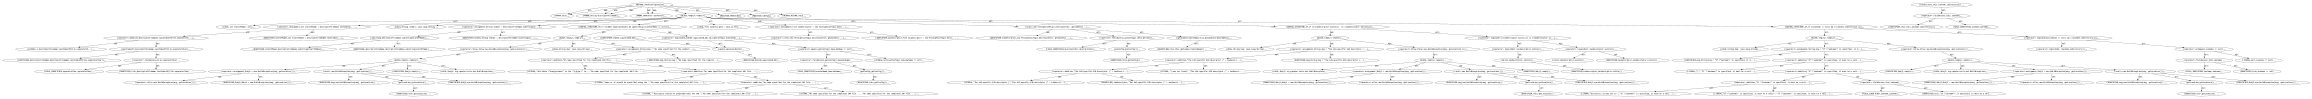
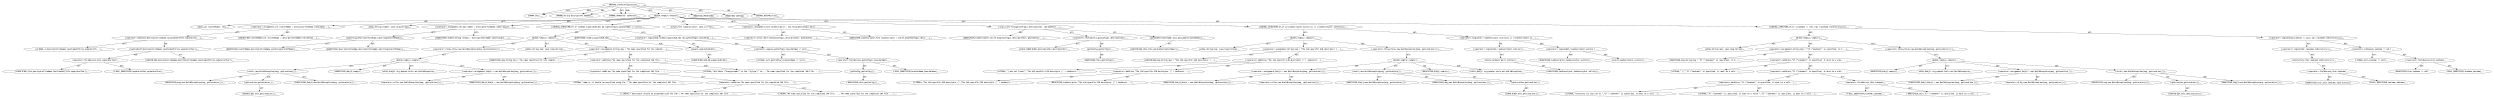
edge "(<operator>.logicalNot,!iashome.isDirectory())" -> "(isDirectory,this.iashome.isDirectory())": added, label "AST:"
